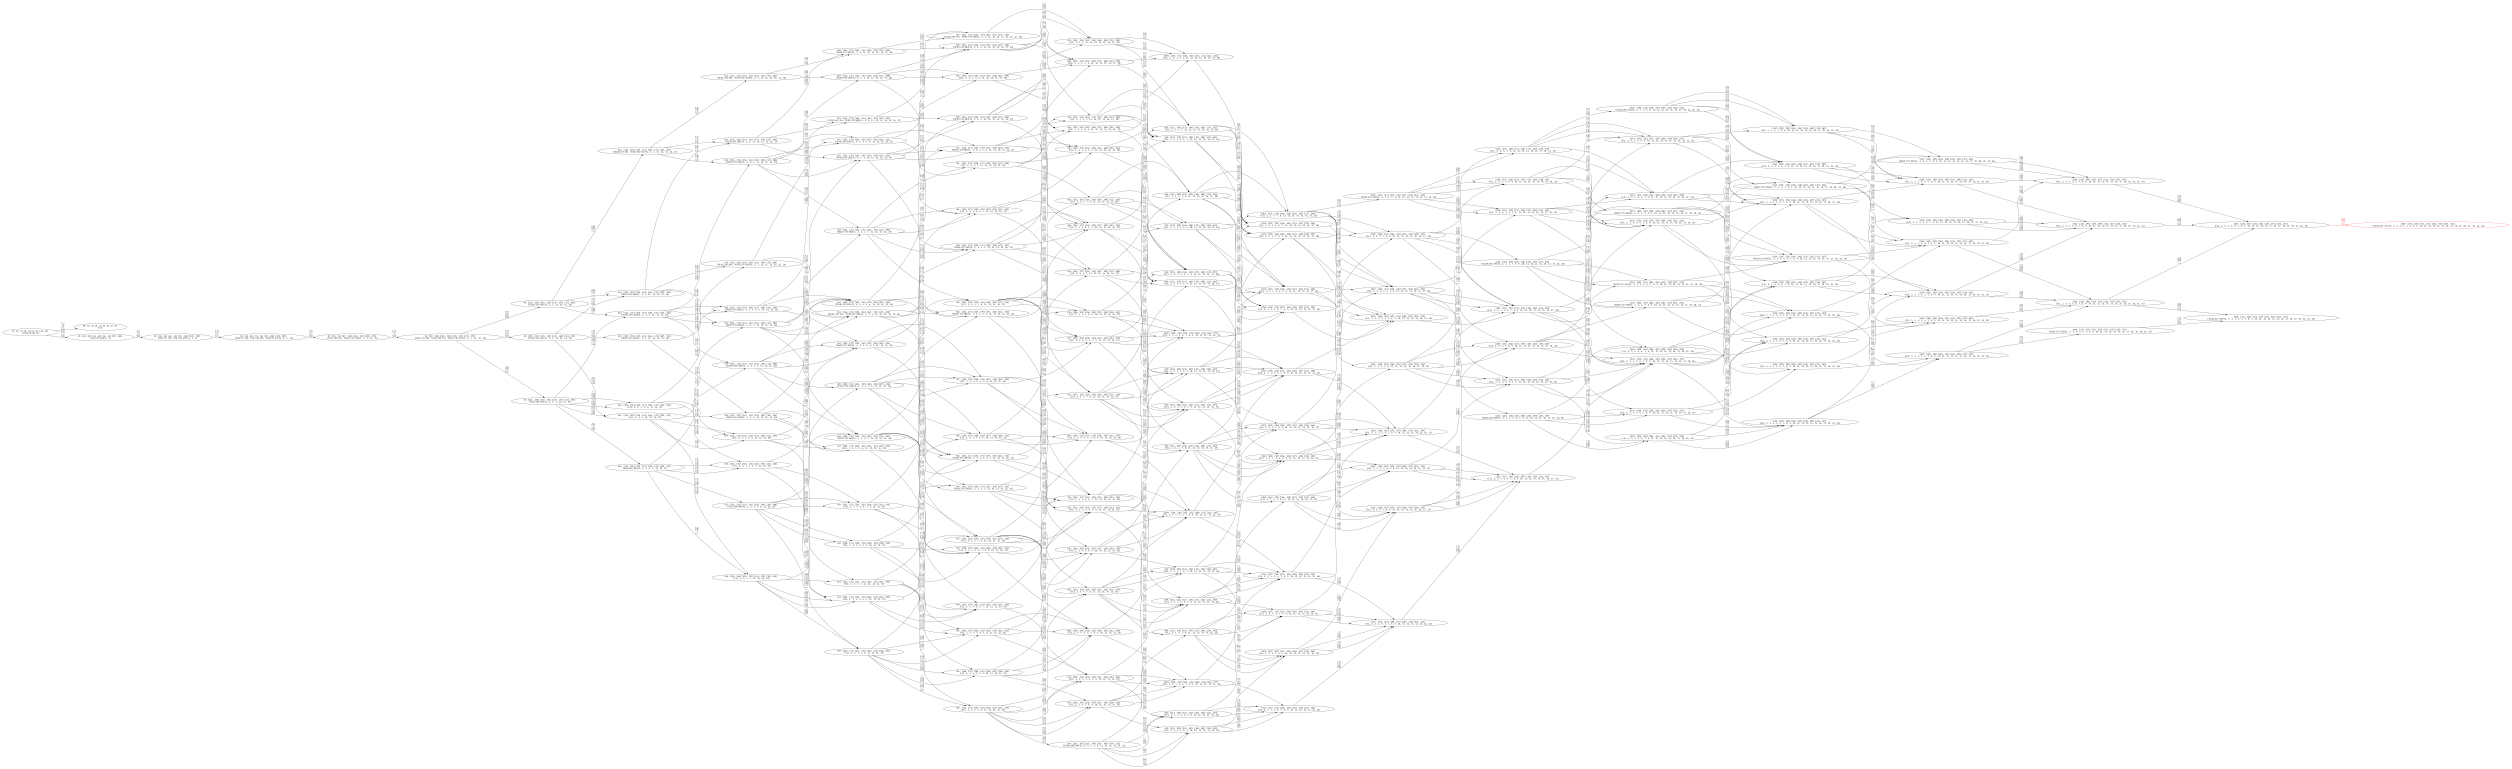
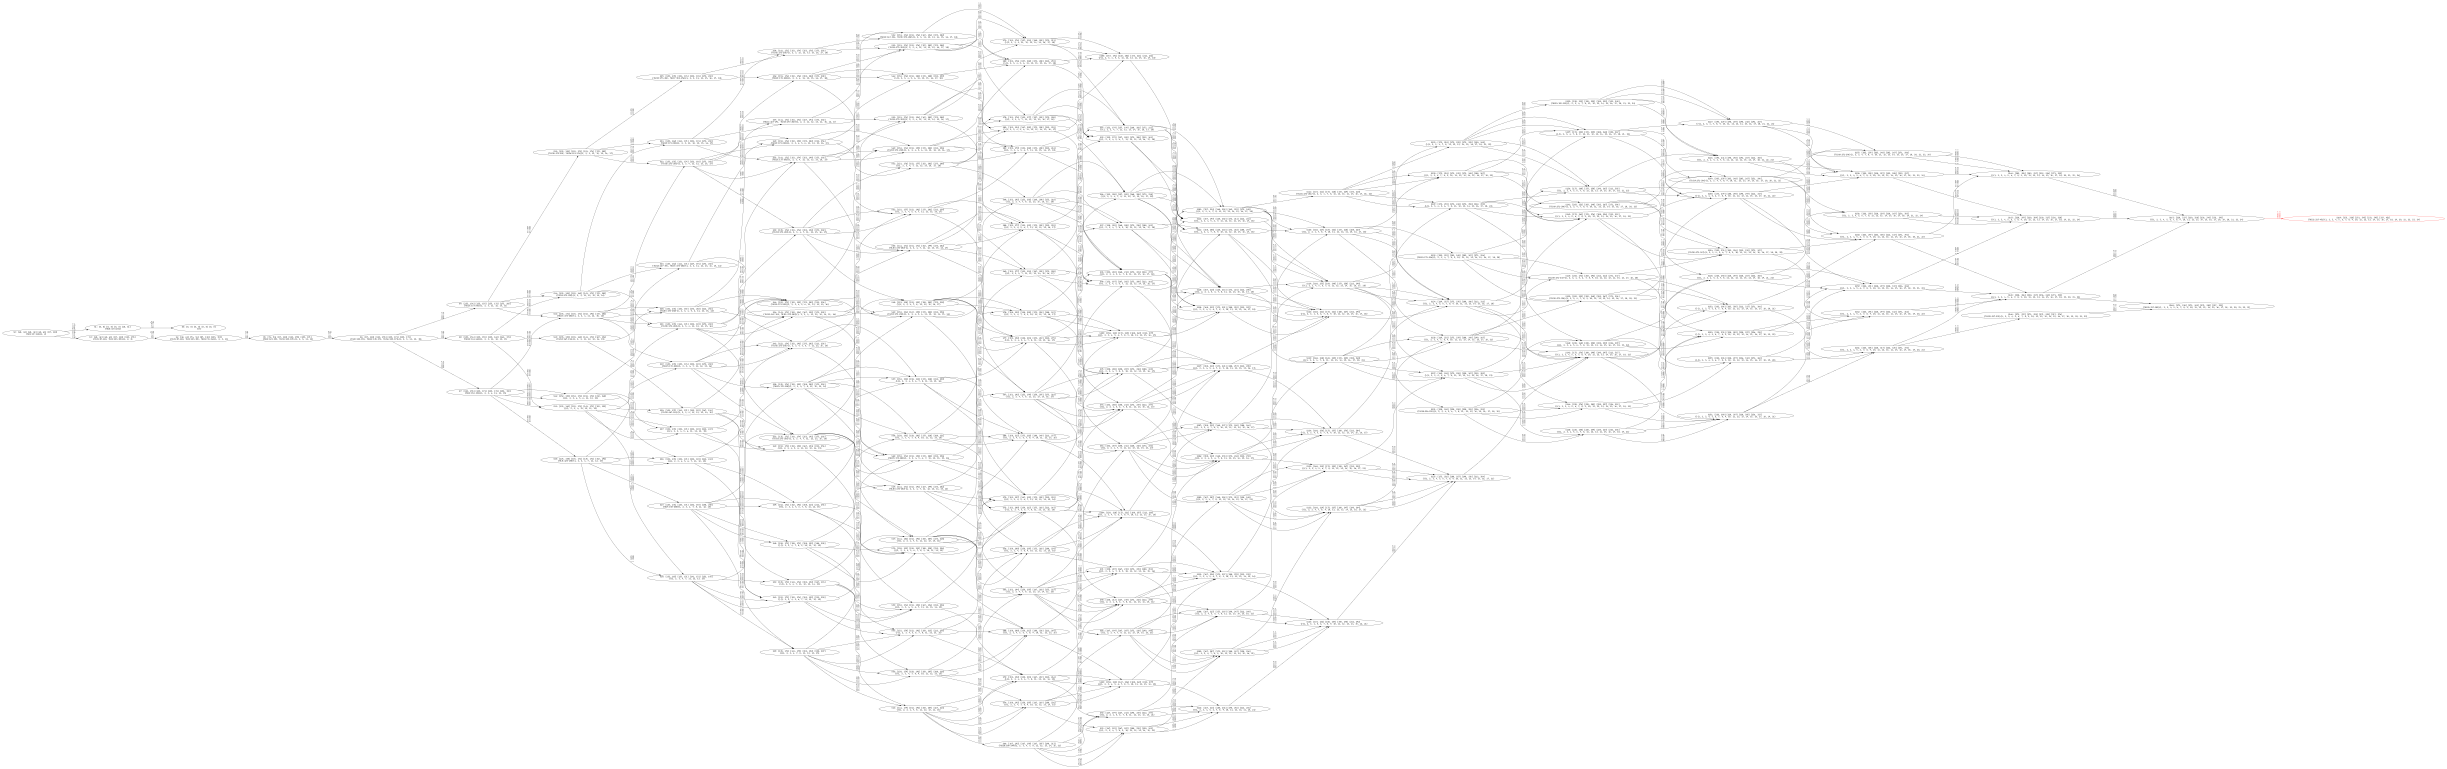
edge "S1: [0, 0] [0, 0] [0, 0] [48, 61] {T0J0:48-61}{1}" -> "S2: [48, 48] [48, 48] [48, 61] [87, 110] {T0J1:87-110}{1, 2}": reversed
